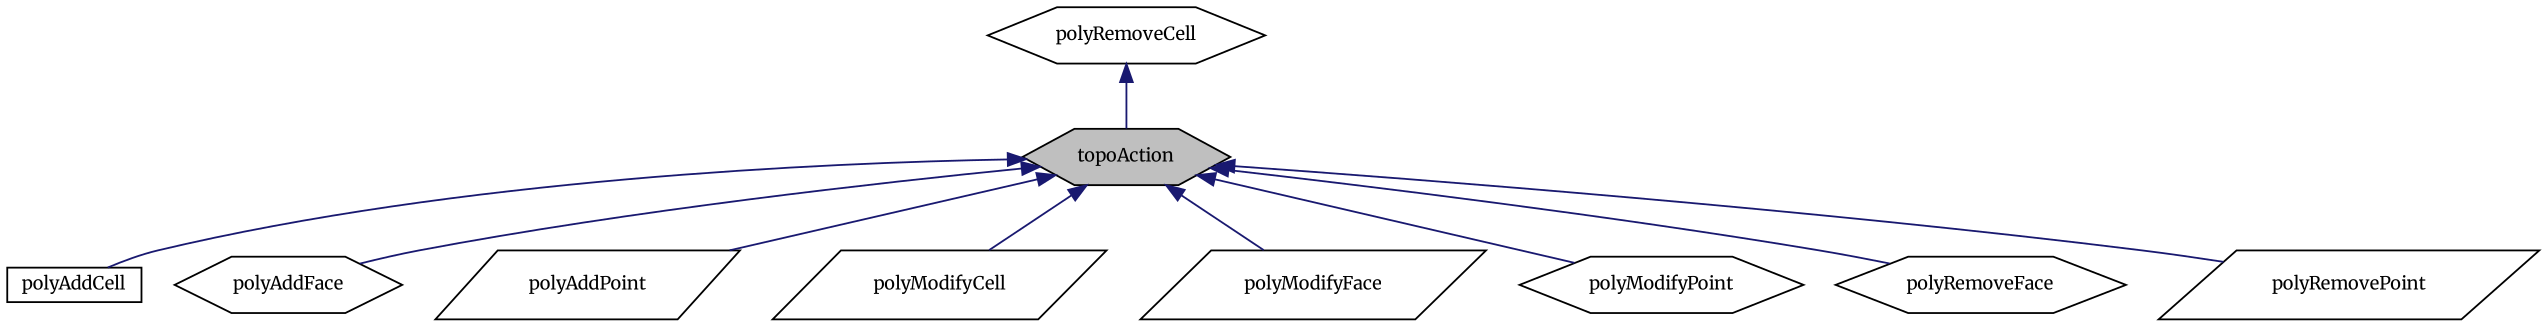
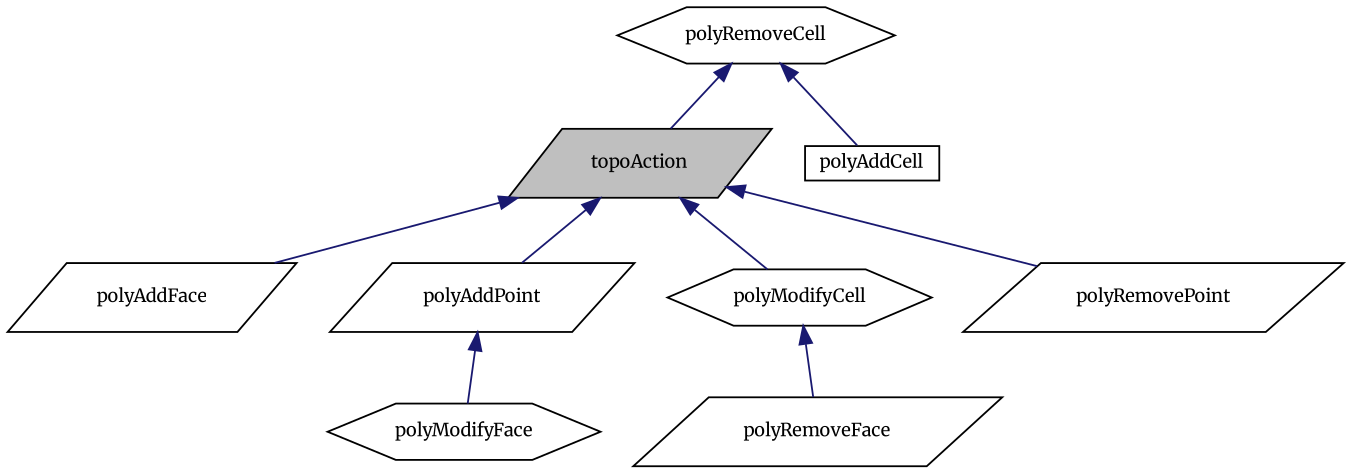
node "topoAction": shape hexagon -> parallelogram
edge "polyAddCell" -> "topoAction": now "polyAddCell" -> "polyRemoveCell"
edge "polyRemoveFace" -> "topoAction": now "polyRemoveFace" -> "polyModifyCell"
edge "polyModifyFace" -> "topoAction": now "polyModifyFace" -> "polyAddPoint"
node "polyAddFace": shape hexagon -> parallelogram
node "polyModifyCell": shape parallelogram -> hexagon
node "polyModifyFace": shape parallelogram -> hexagon
node "polyModifyPoint": removed
node "polyRemoveFace": shape hexagon -> parallelogram
